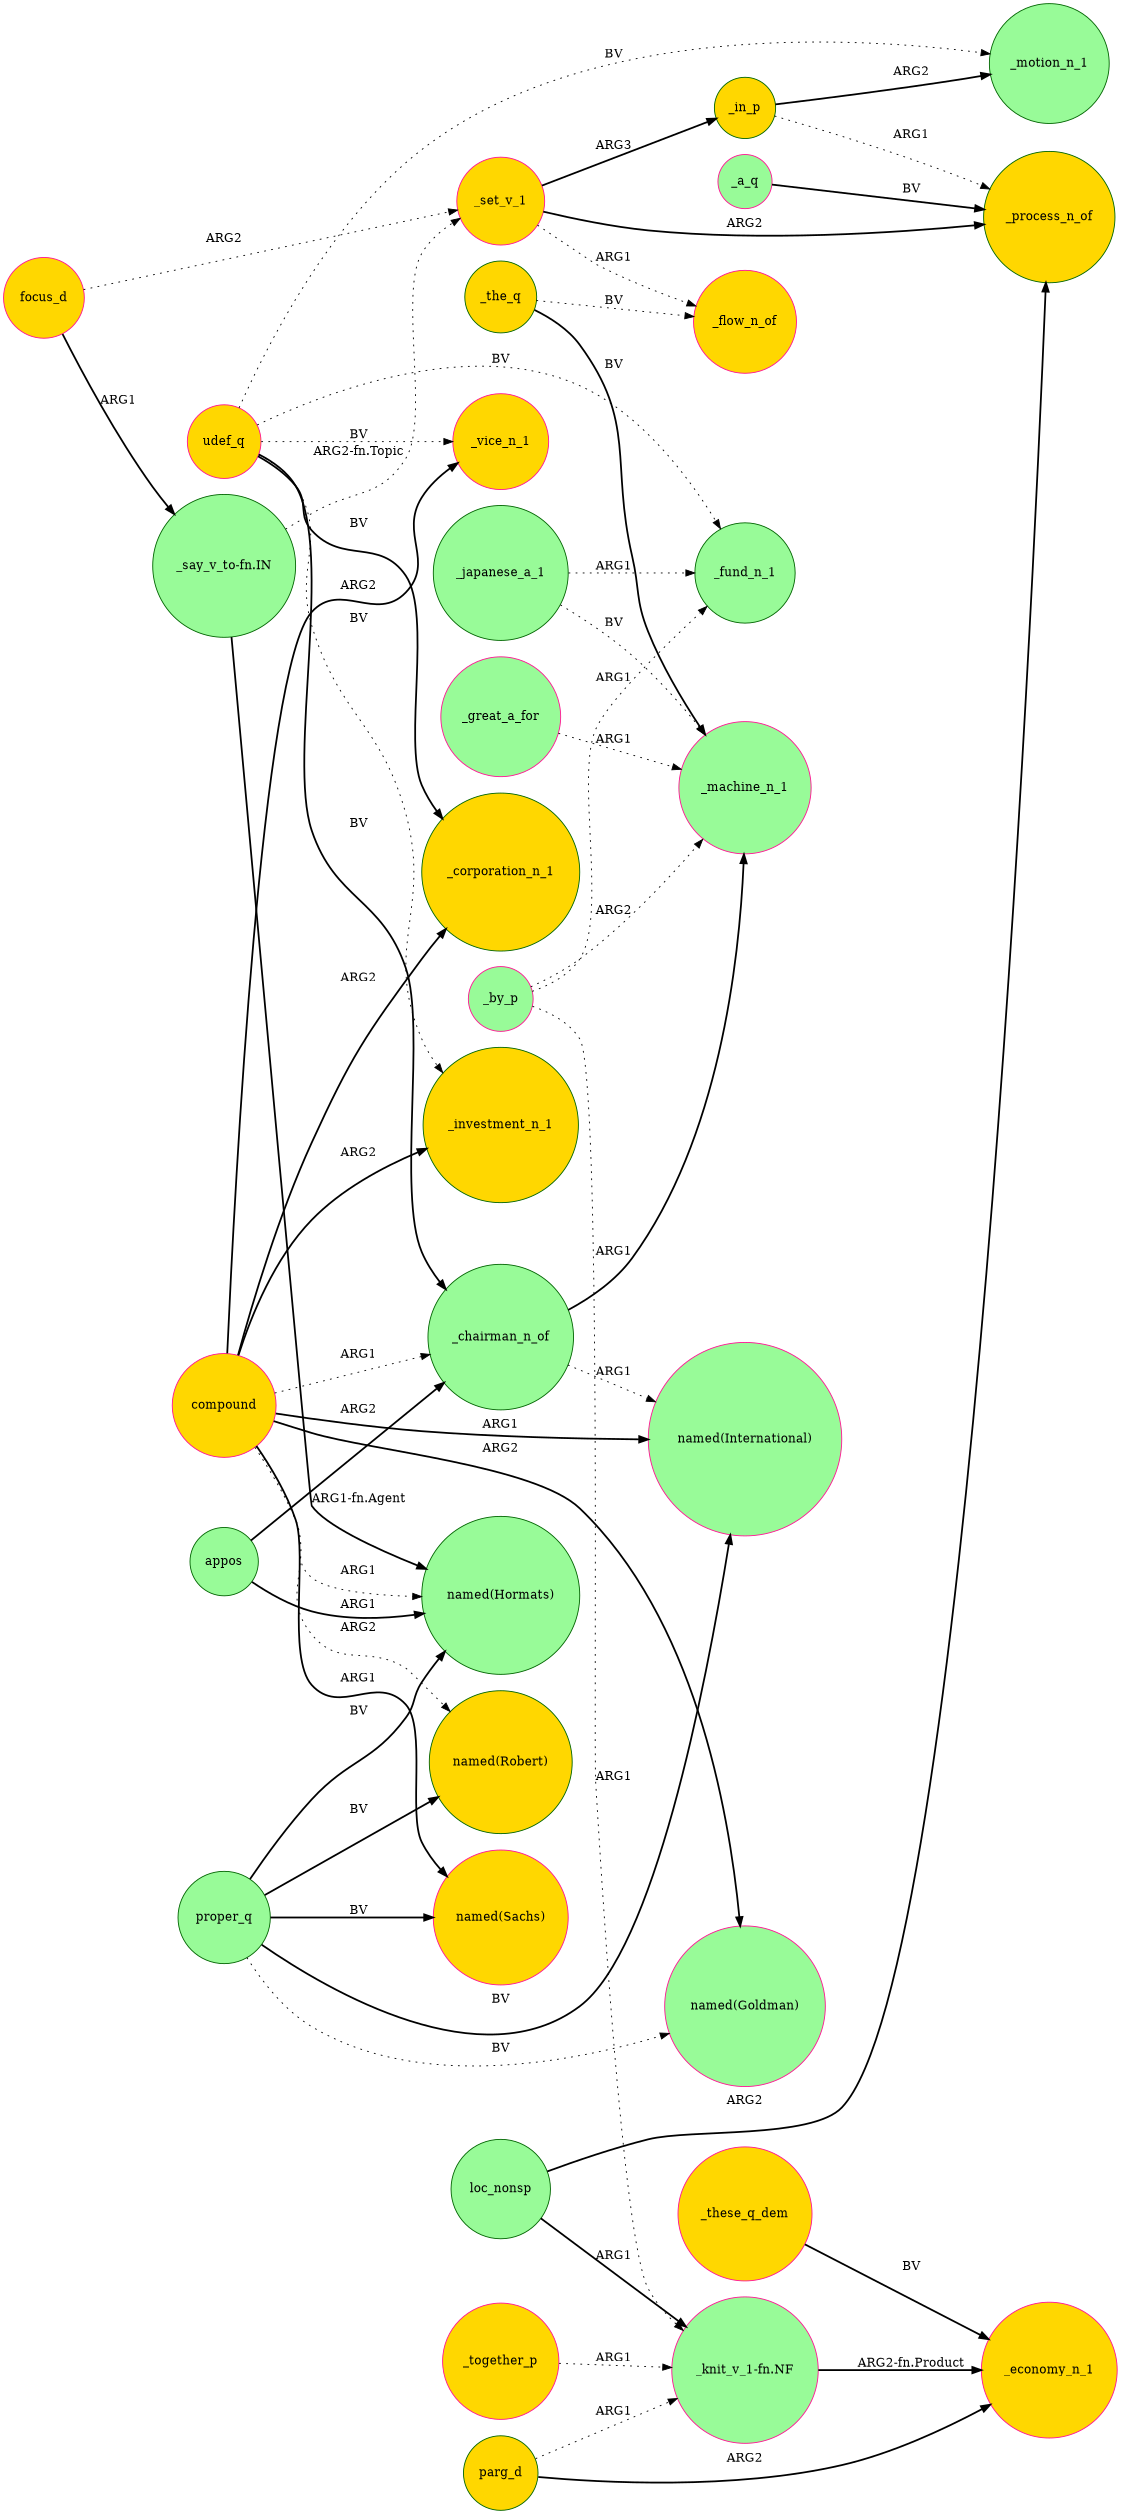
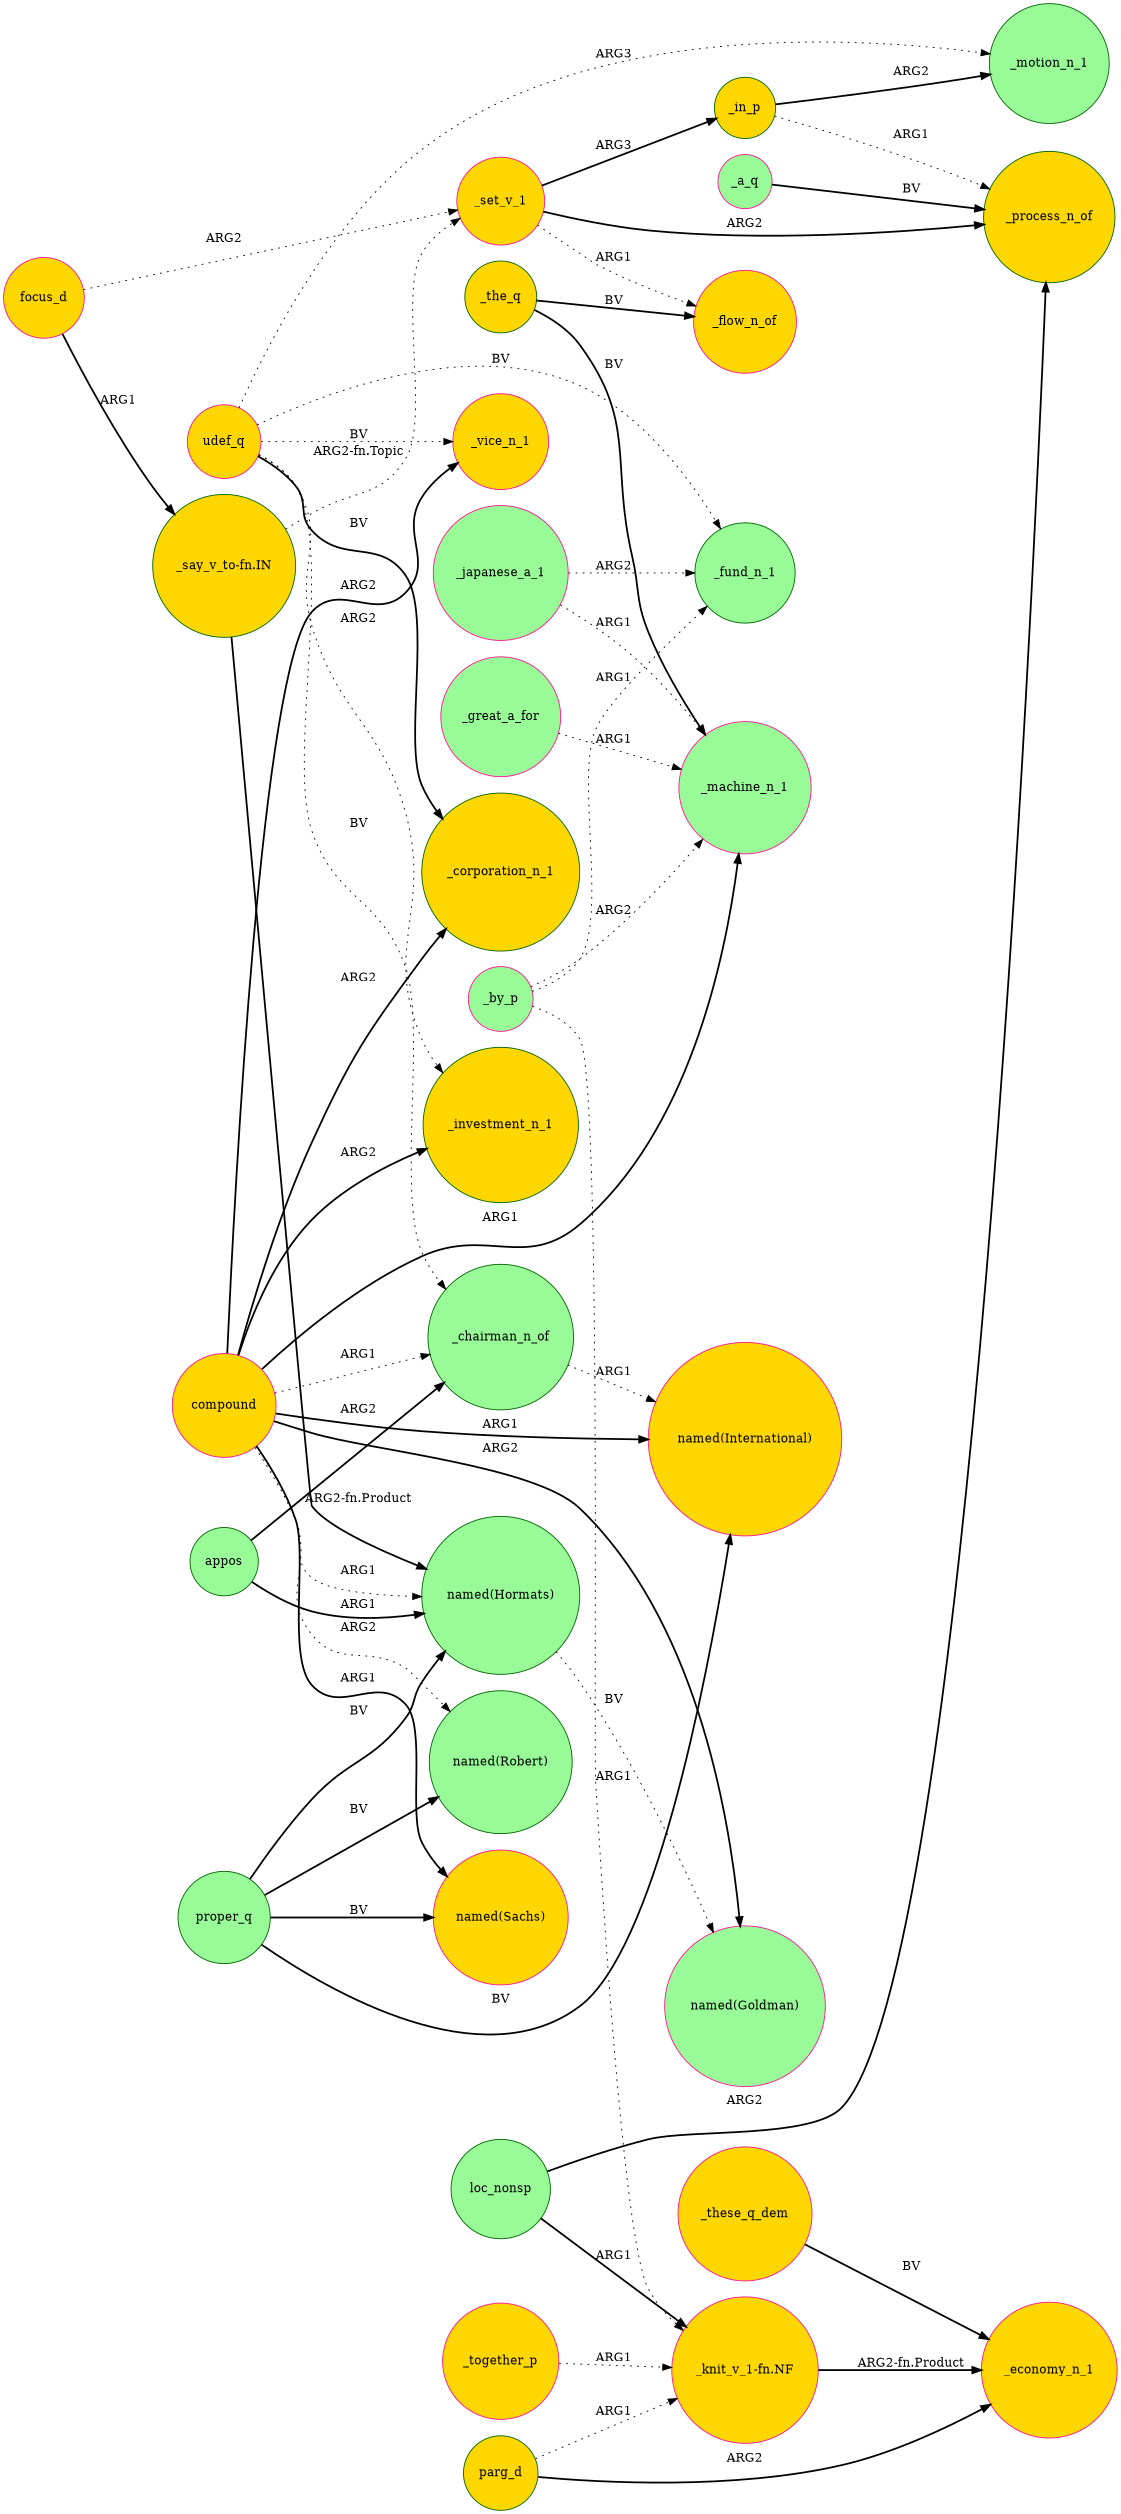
edge "udef_q" -> "_motion_n_1": label "BV" -> "ARG3"
edge "_the_q" -> "_flow_n_of": style dotted -> bold
node "_say_v_to-fn.IN": fillcolor palegreen -> gold
edge "_japanese_a_1" -> "_fund_n_1": label "ARG1" -> "ARG2"
node "_japanese_a_1": color darkgreen -> deeppink
edge "udef_q" -> "_investment_n_1": label "BV" -> "ARG2"
edge "_japanese_a_1" -> "_machine_n_1": label "BV" -> "ARG1"
edge "udef_q" -> "_chairman_n_of": style bold -> dotted
edge "_chairman_n_of" -> "_machine_n_1": now "compound" -> "_machine_n_1"
node "named(International)": fillcolor palegreen -> gold
edge "_say_v_to-fn.IN" -> "named(Hormats)": label "ARG1-fn.Agent" -> "ARG2-fn.Product"
node "named(Robert)": fillcolor gold -> palegreen
edge "proper_q" -> "named(Goldman)": now "named(Hormats)" -> "named(Goldman)"
node "_knit_v_1-fn.NF": fillcolor palegreen -> gold
